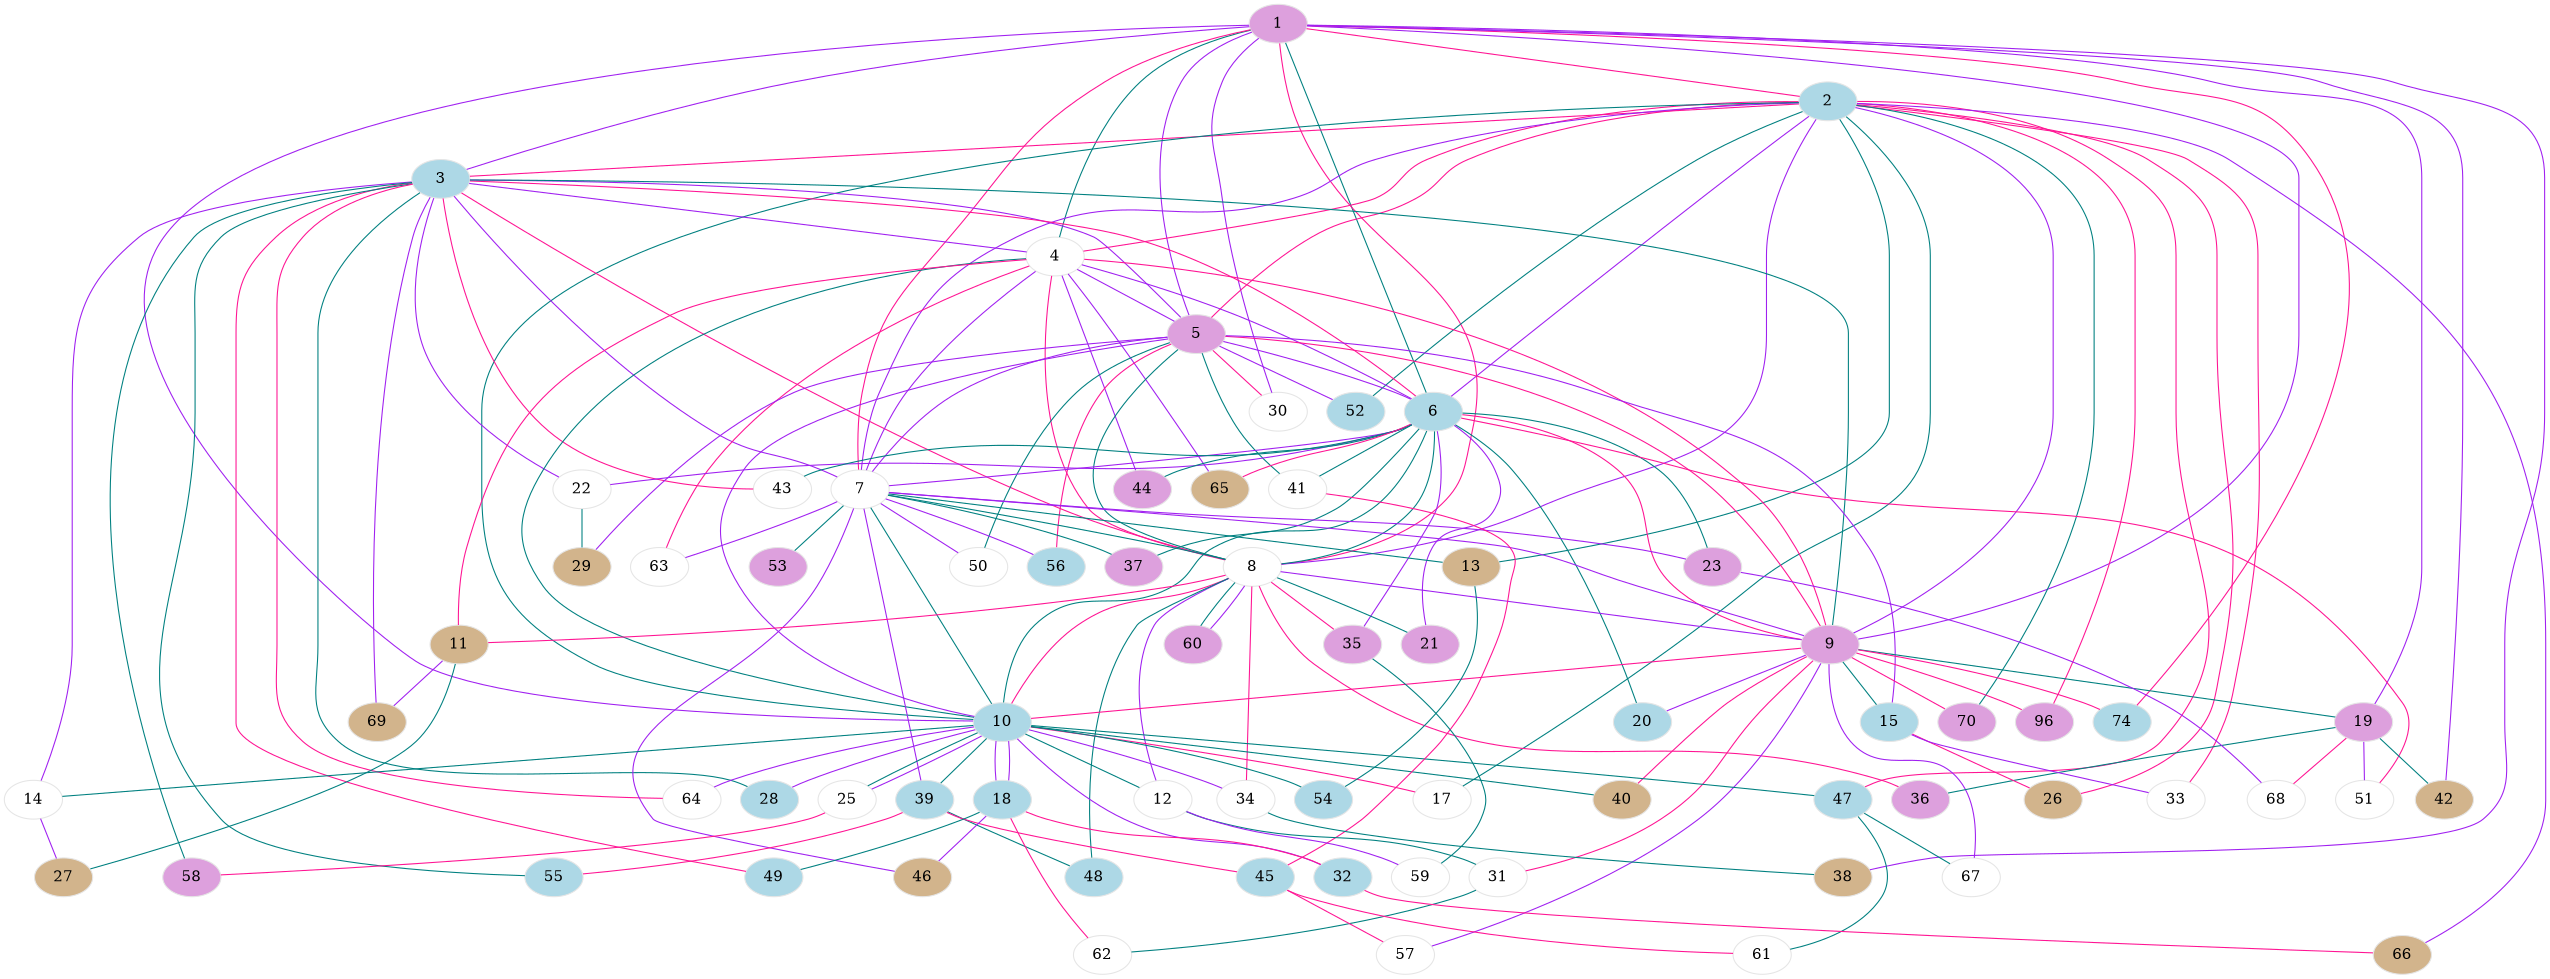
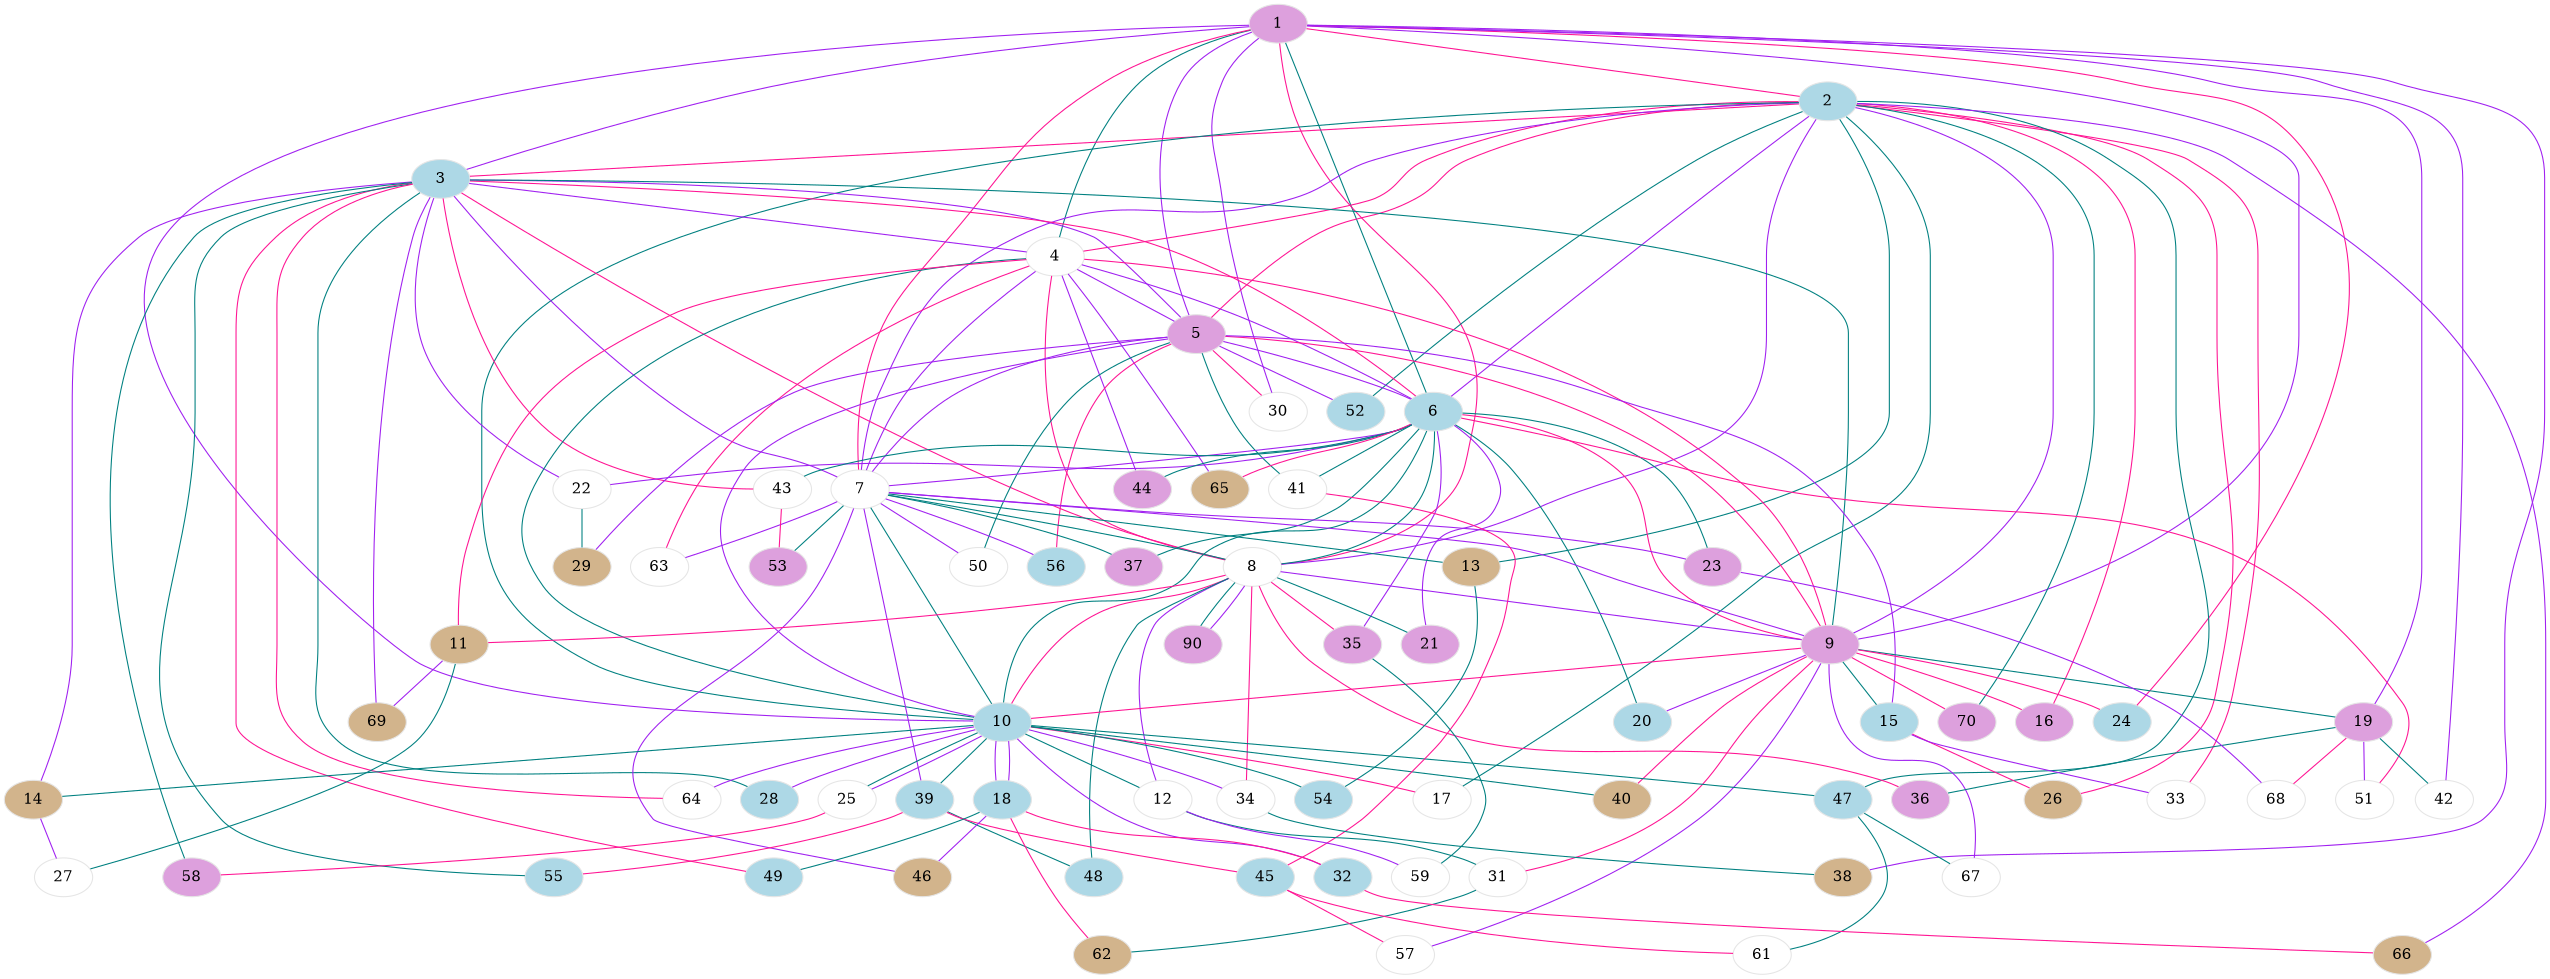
edge "2" -- "47": color deeppink -> teal
edge "5" -- "8": removed
edge "43" -- "53": added
node "60": label "60" -> "90"
node "96": label "96" -> "16"
node "74": label "74" -> "24"
node "14": fillcolor white -> tan
node "42": fillcolor tan -> white
node "27": fillcolor tan -> white
node "62": fillcolor white -> tan
